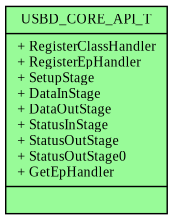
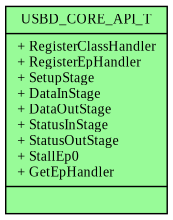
node "USBD_CORE_API_T": text "+ StatusOutStage0" -> "+ StallEp0"
